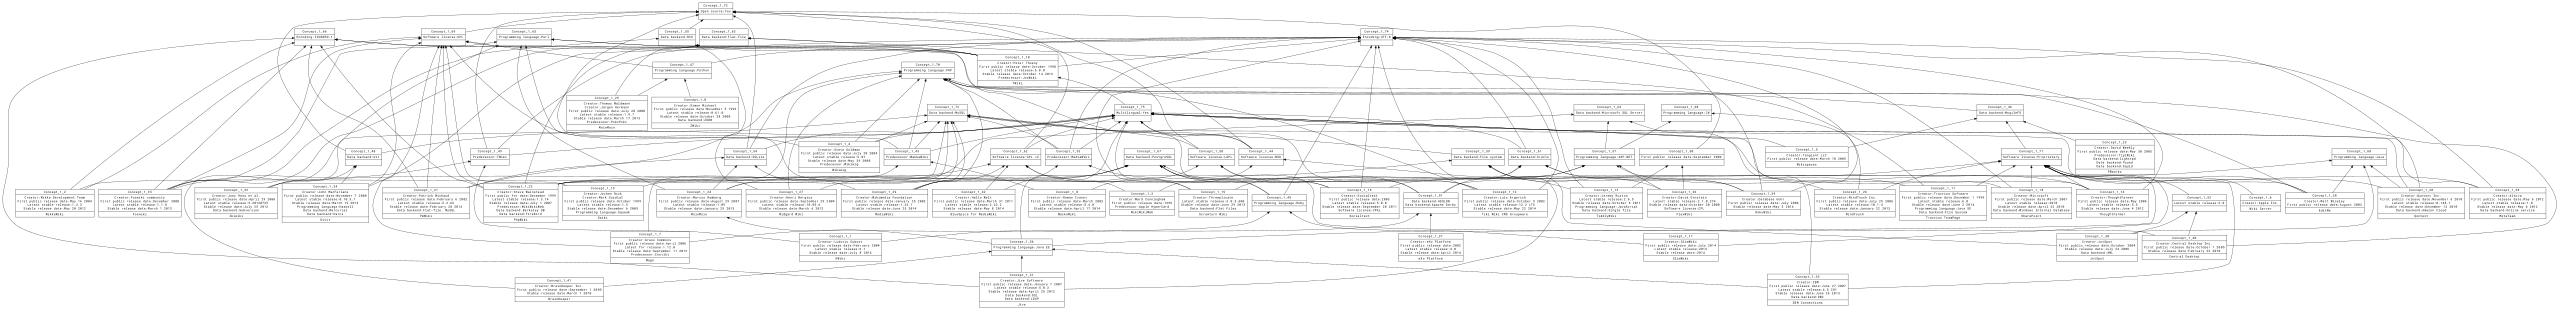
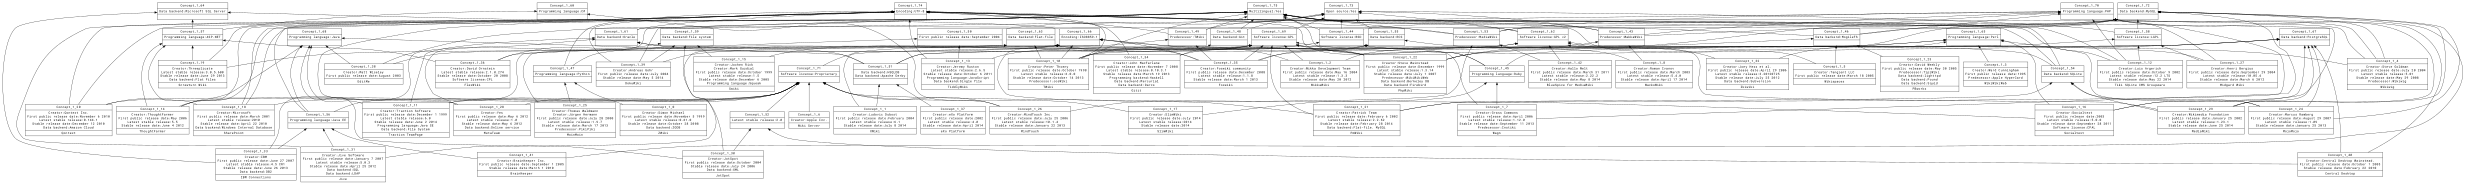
edge "Concept_1_46" -> "Concept_1_74": added
edge "Concept_1_54" -> "Concept_1_73": now "Concept_1_54" -> "Concept_1_62"
edge "Concept_1_75" -> "Concept_1_10": reversed
edge "Concept_1_11" -> "Concept_1_68": added
edge "Concept_1_22" -> "Concept_1_64": now "Concept_1_66" -> "Concept_1_64"
edge "Concept_1_59" -> "Concept_1_72": now "Concept_1_46" -> "Concept_1_72"
edge "Concept_1_38" -> "Concept_1_71": removed
edge "Concept_1_3" -> "Concept_1_57": now "Concept_1_18" -> "Concept_1_57"
edge "Concept_1_32" -> "Concept_1_48": removed
node "Concept_1_21": text "Creator:Patrick Michaud" -> "Creator:Patrick Team"
node "Concept_1_22": text "First public for date:December 1999" -> "First public release date:December 1999"
node "Concept_1_28": text "Creator:Altova" -> "Creator:Yes"
node "Concept_1_39": text "Creator:Database Gohr" -> "Creator:Andreas Gohr"
node "Concept_1_34": text "Programming language:Haskell" -> "Programming backend:Haskell"
node "Concept_1_12": text "Tiki Wiki CMS Groupware" -> "Tiki SQLite CMS Groupware"
edge "Concept_1_56" -> "Concept_1_24": now "Concept_1_56" -> "Concept_1_68"
node "Concept_1_40": text "Creator:Central Desktop Inc." -> "Creator:Central Desktop Wainstead."
node "Concept_1_7": text "Latest for release:1.12.0" -> "Latest stable release:1.12.0"
